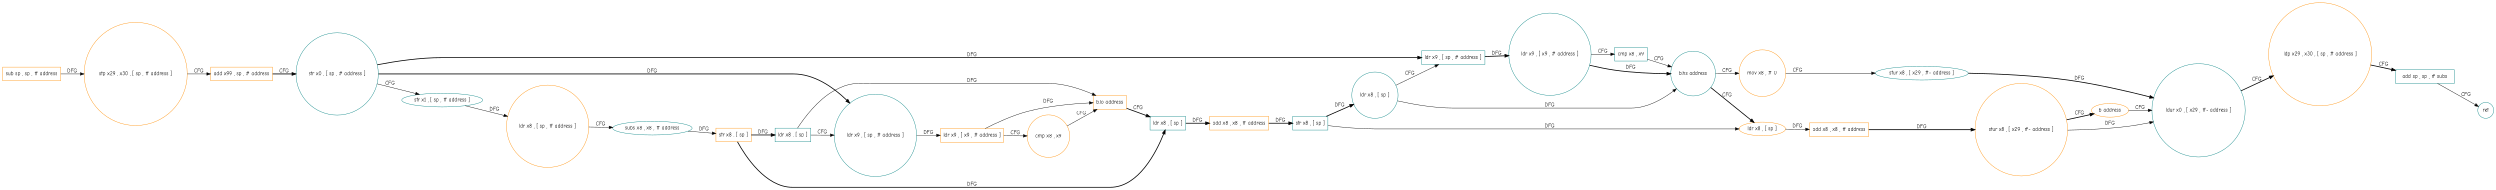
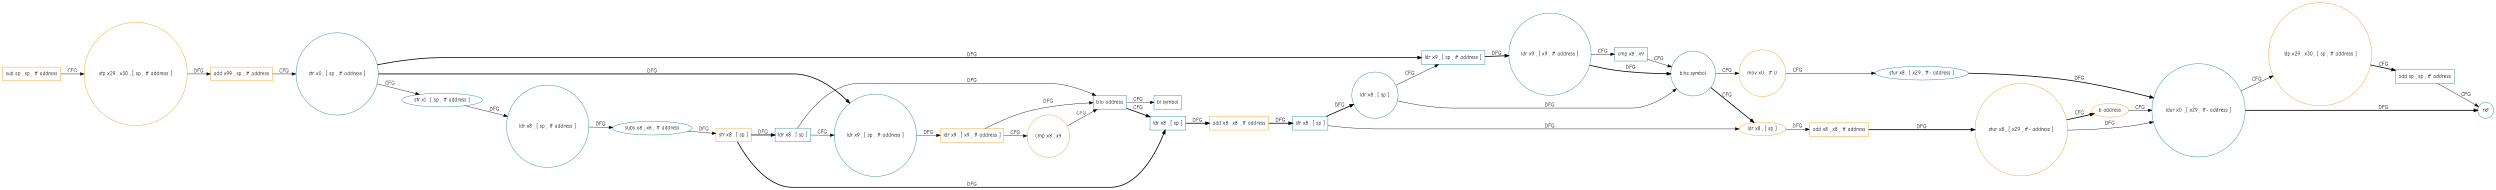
edge "sub sp , sp , # address" -> "stp x29 , x30 , [ sp , # address ]": label "DFG" -> "CFG"
edge "stp x29 , x30 , [ sp , # address ]" -> "add x99 , sp , # address": label "CFG" -> "DFG"
node "mov x8 , # 0": label "mov x8 , # 0" -> "mov x0 , # 0"
edge "add x99 , sp , # address" -> "str x0 , [ sp , # address ]": style bold -> solid
node "b.hs address": label "b.hs address" -> "b.hs symbol"
node "add sp , sp , # subs": label "add sp , sp , # subs" -> "add sp , sp , # address"
edge "ldur x0 , [ x29 , #- address ]" -> "ldp x29 , x30 , [ sp , # address ]": style bold -> solid
node "b.lo address": color darkorange -> teal
node "bl symbol": added
edge "ldur x0 , [ x29 , #- address ]" -> "ret": added, label "DFG"
edge "ldr x8 , [ sp , # address ]" -> "subs x8 , x8 , # address": label "CFG" -> "DFG"
node "ldr x8 , [ sp , # address ]": color darkorange -> teal
